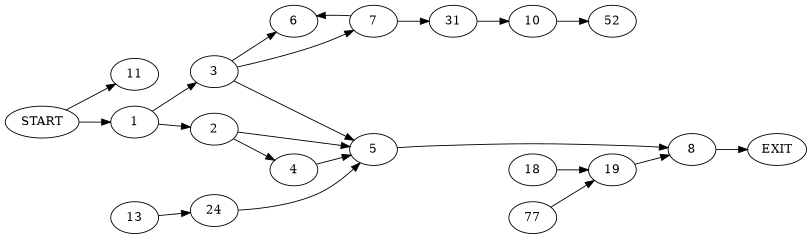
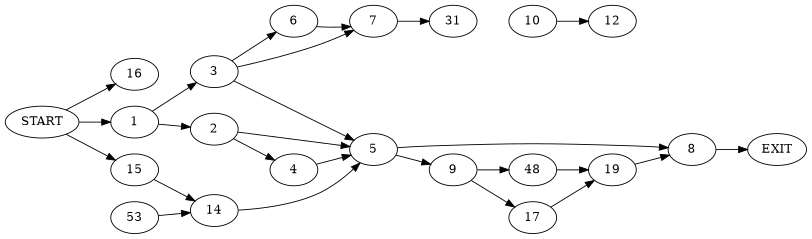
edge "7" -> "6": reversed
edge "31" -> "10": removed
node "52": label "52" -> "12"
node "11": label "11" -> "16"
node "15": added
node "9": added
node "18": label "18" -> "48"
node "24": label "24" -> "14"
node "13": label "13" -> "53"
node "77": label "77" -> "17"
